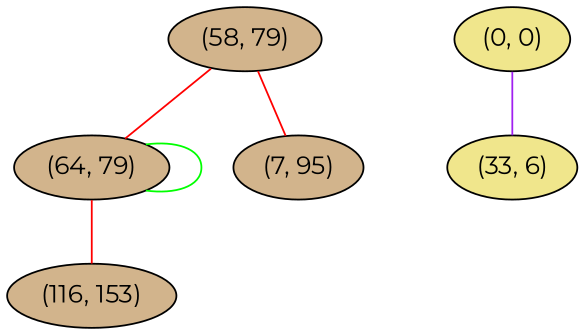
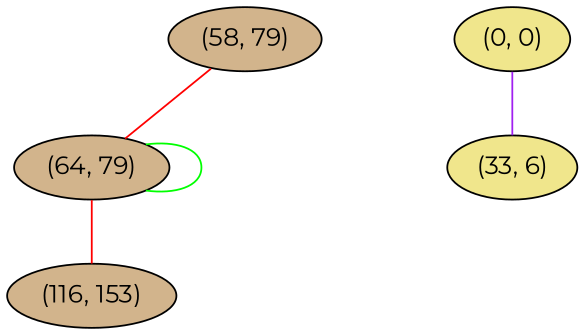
node "(7, 95)": removed
